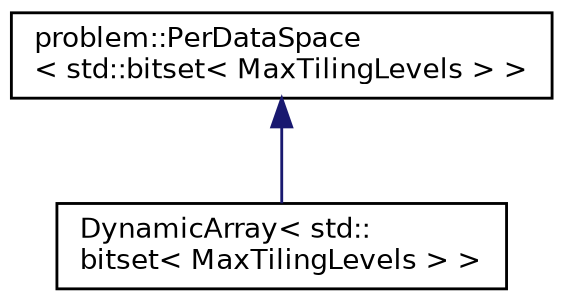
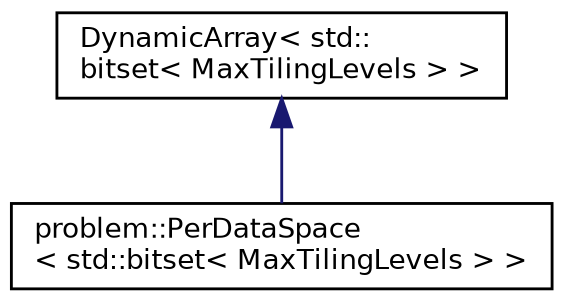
edge "DynamicArray< std:: bitset< MaxTilingLevels > >" -> "problem::PerDataSpace < std::bitset< MaxTilingLevels > >": reversed
